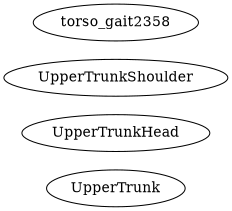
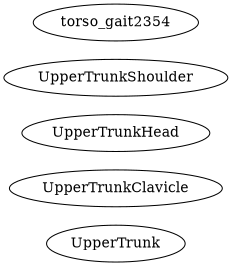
node "torso_gait2358": label "torso_gait2358" -> "torso_gait2354"
node "UpperTrunkClavicle": added
